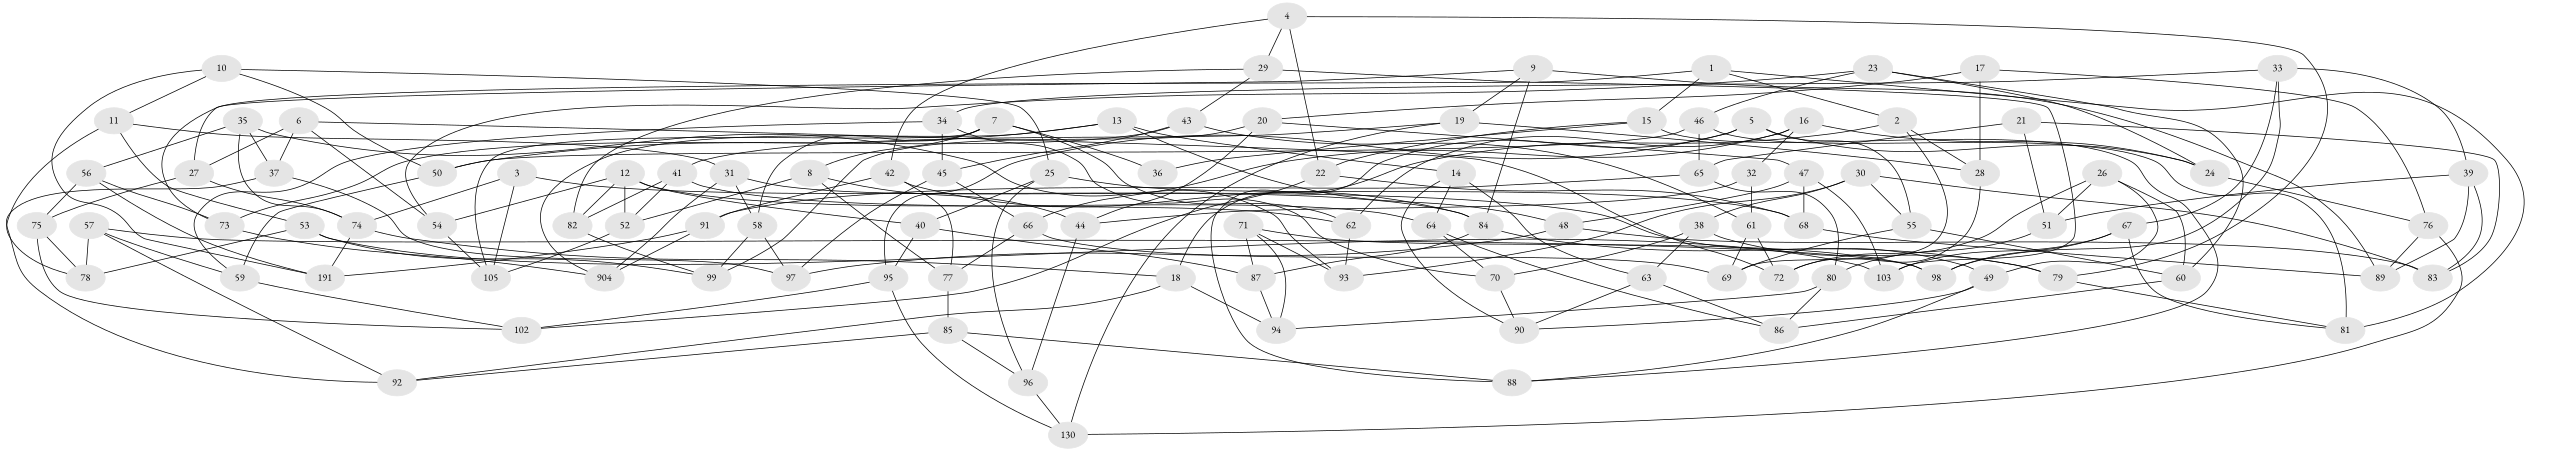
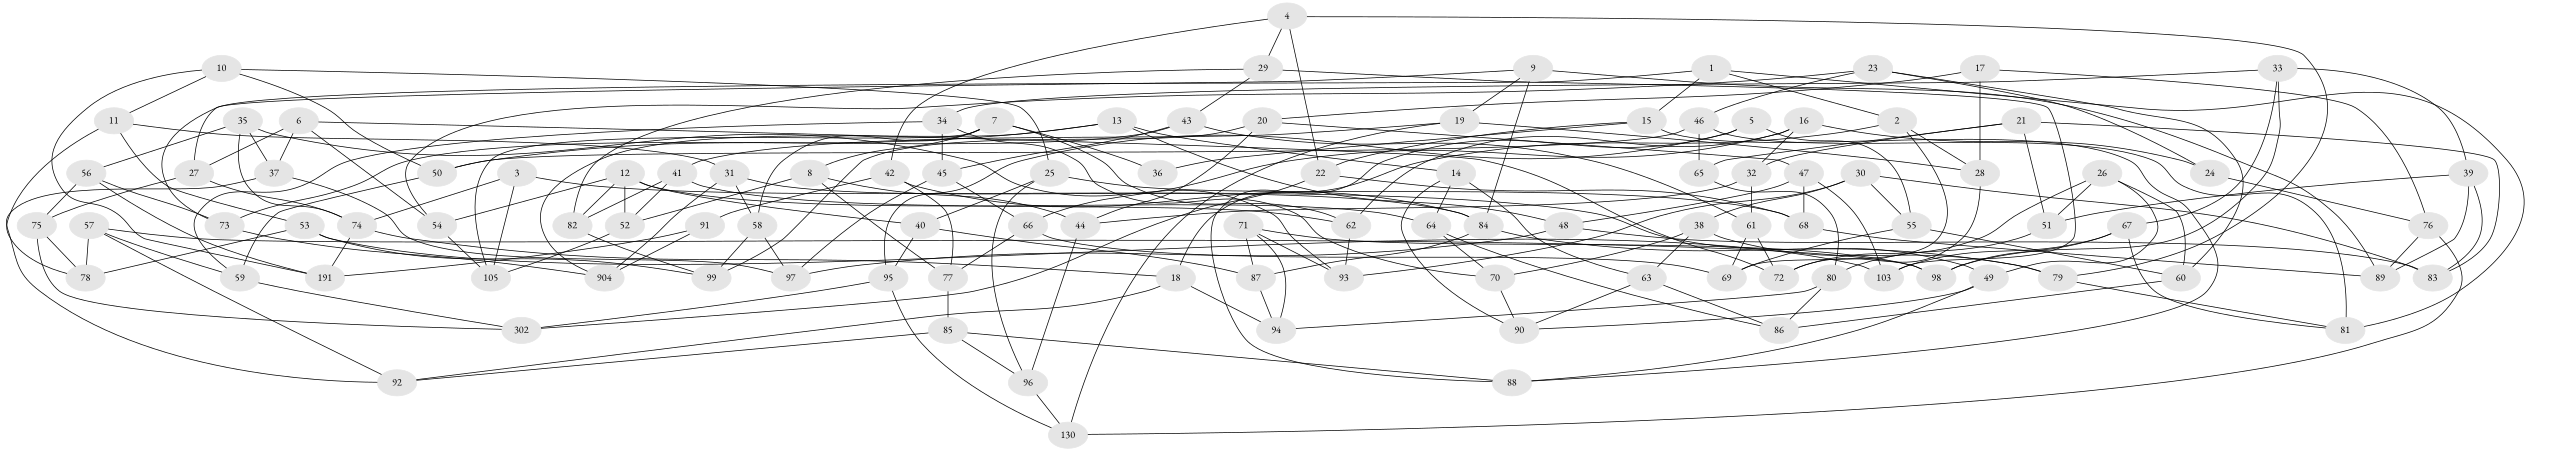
edge "21" -- "32": added
edge "5" -- "24": removed
edge "65" -- "91": removed
node "102": label "102" -> "302"
